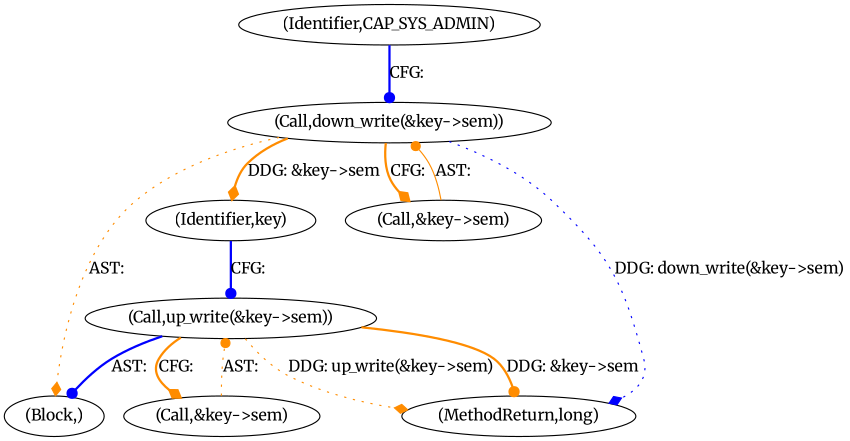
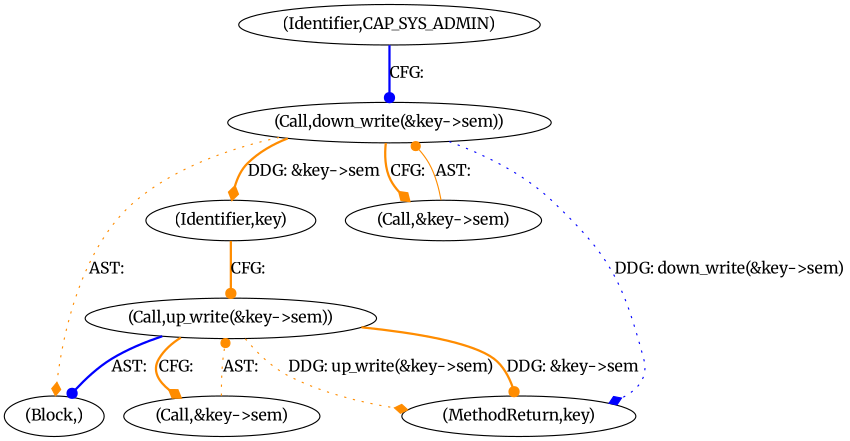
edge "(Identifier,key)" -> "(Call,up_write(&key->sem))": color blue -> darkorange
node "(MethodReturn,long)": label "(MethodReturn,long)" -> "(MethodReturn,key)"
